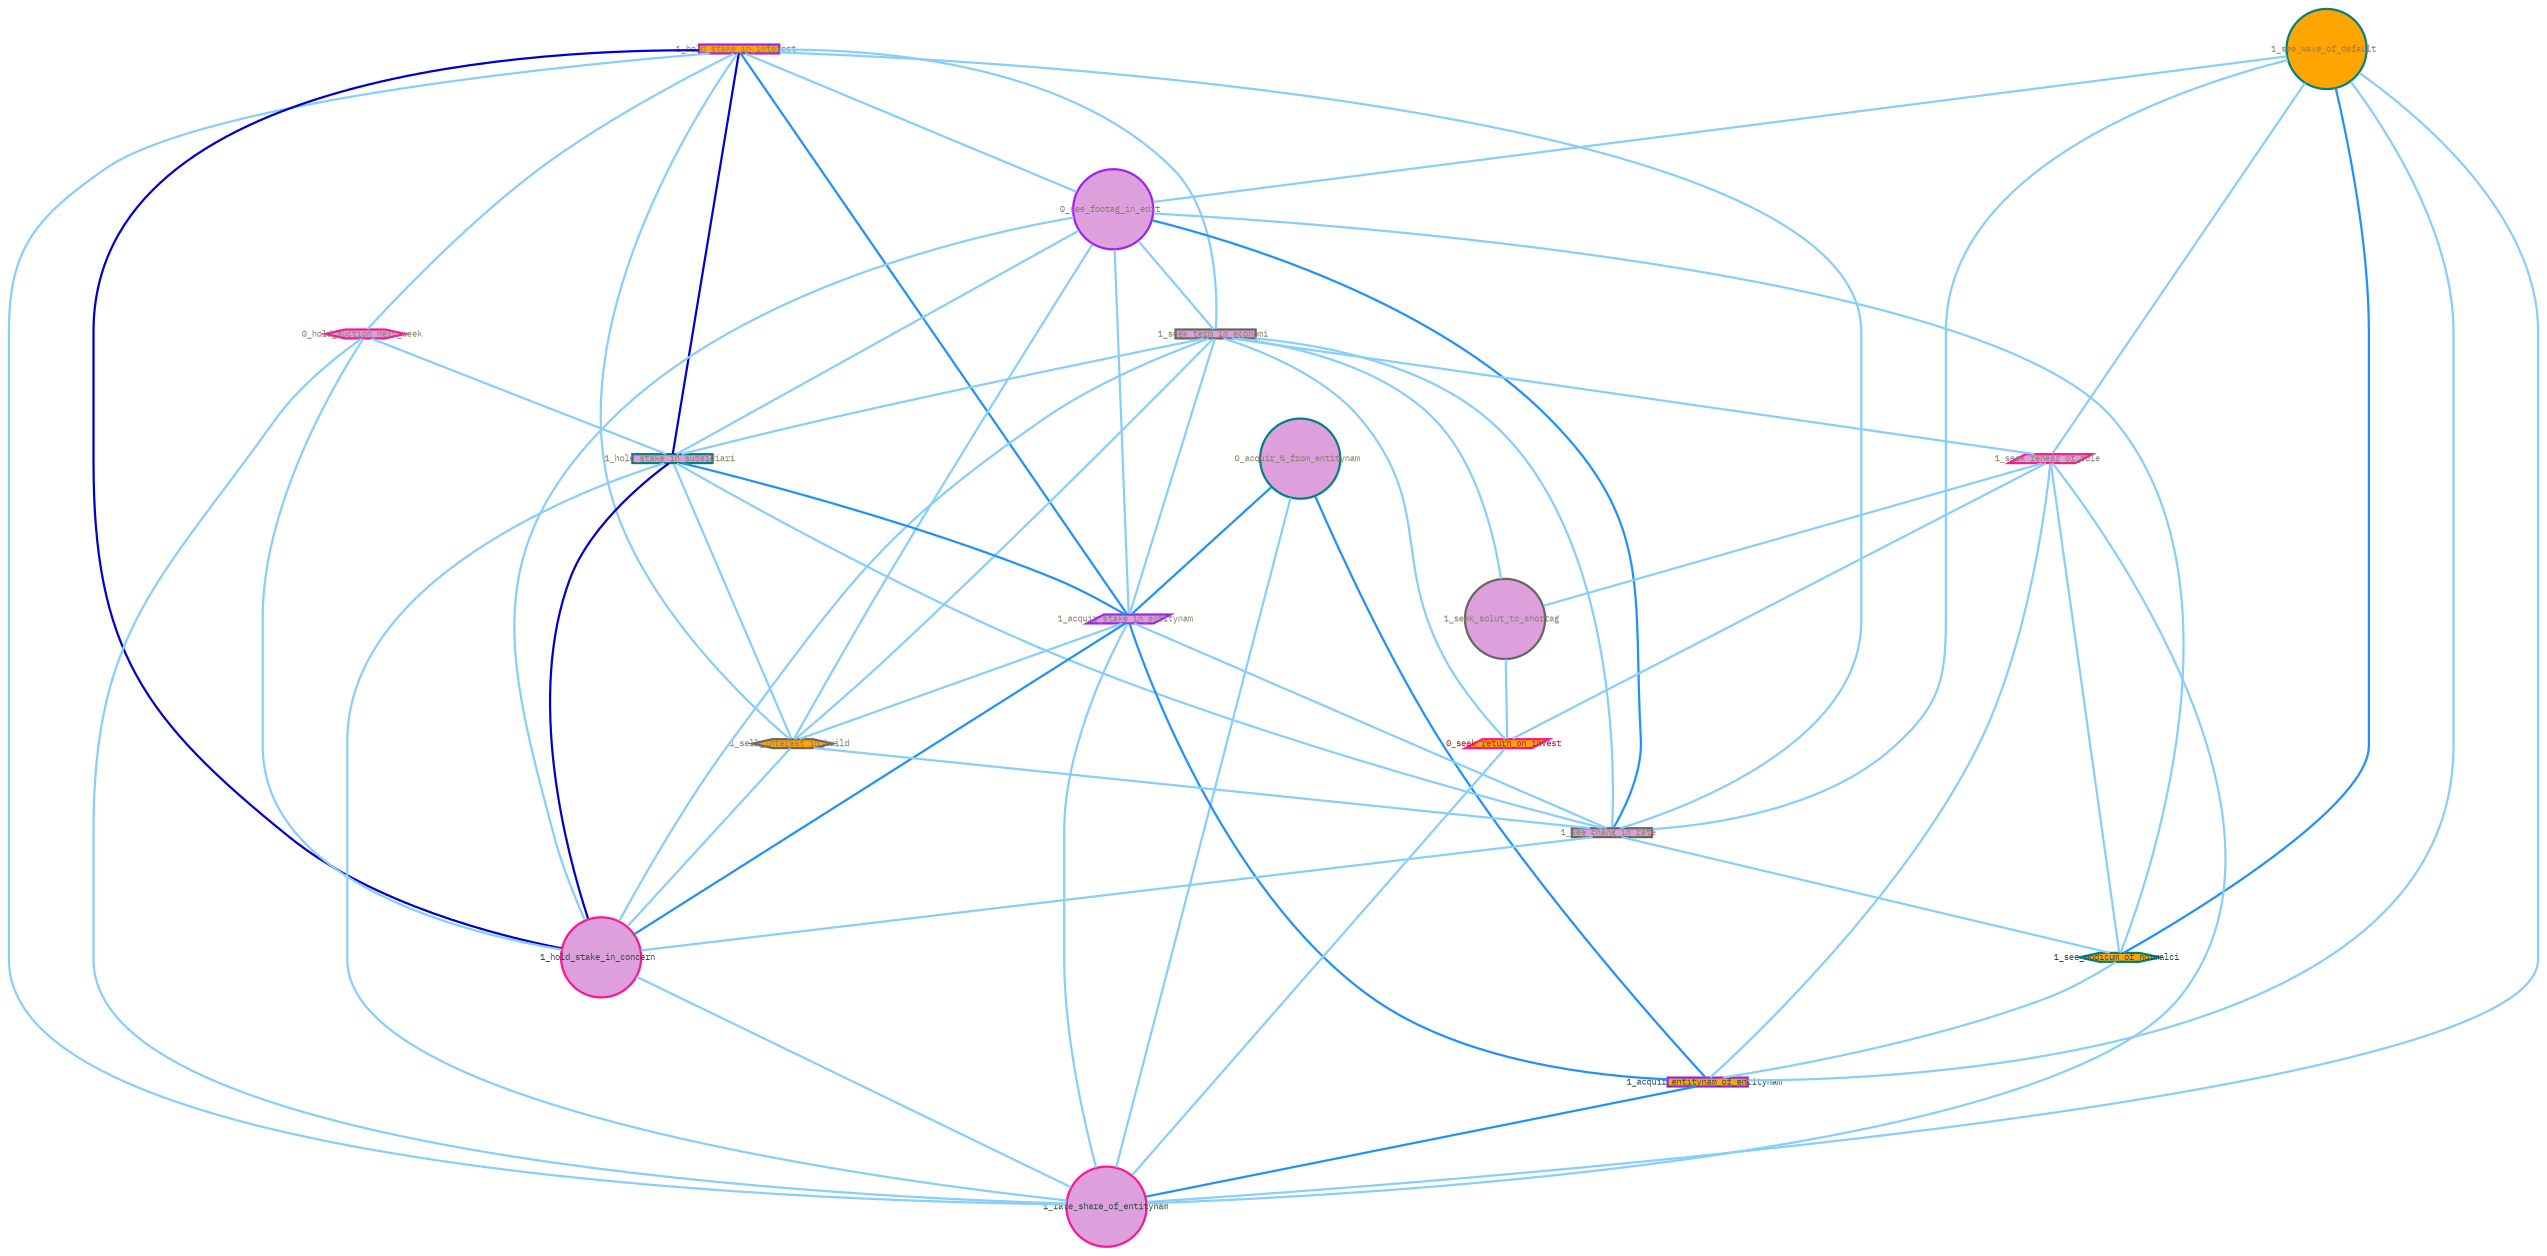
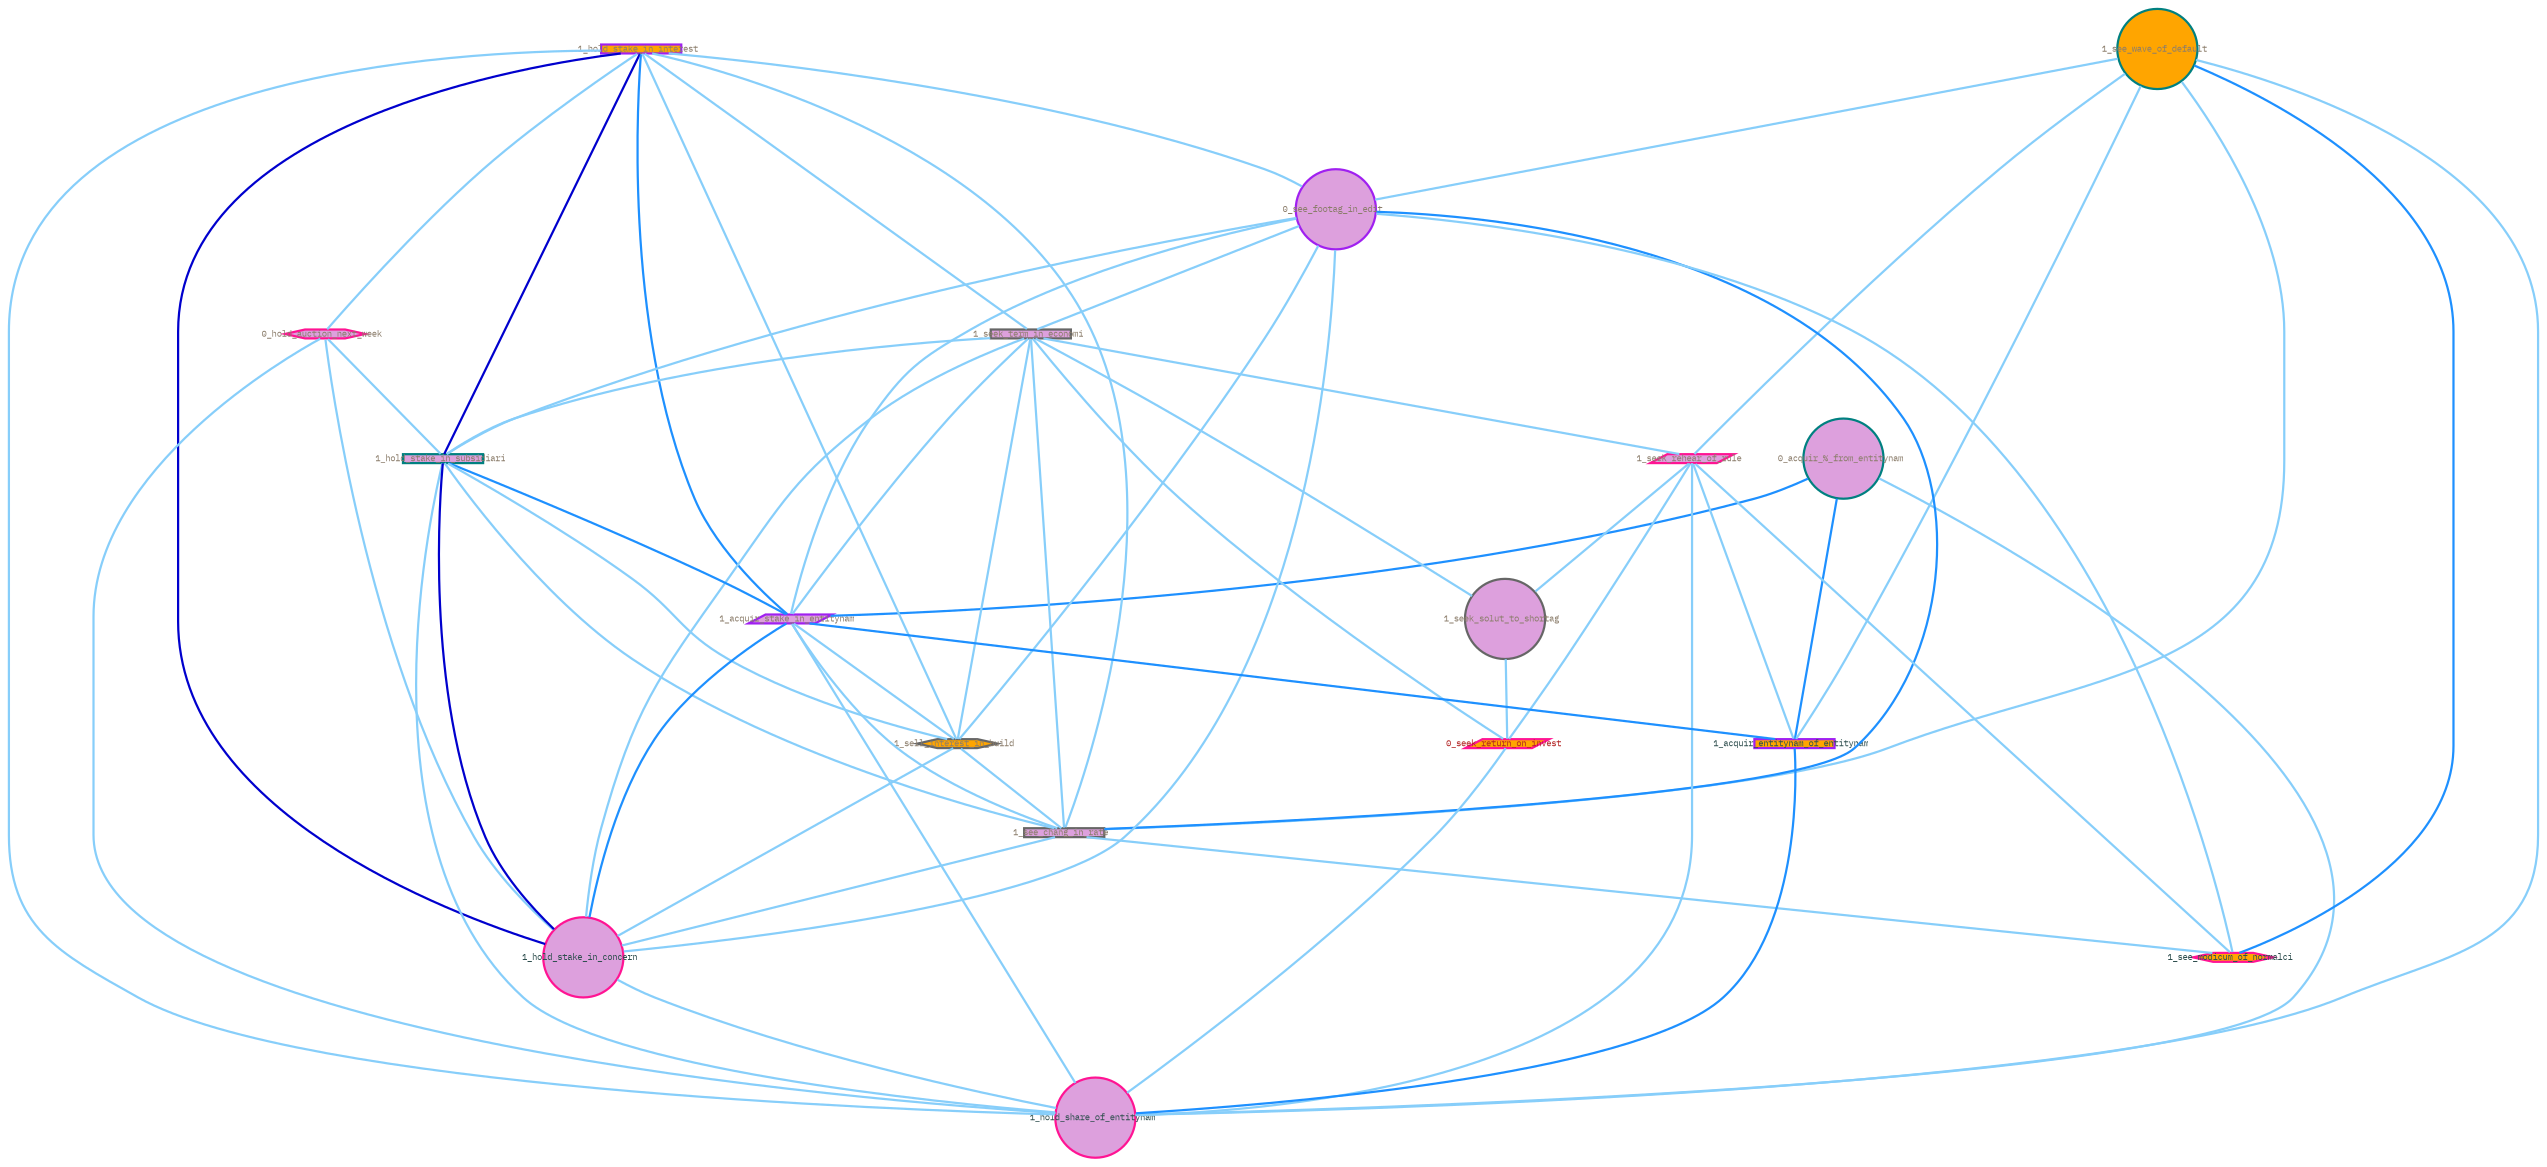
node "1_see_modicum_of_normalci": color teal -> deeppink
edge "1_see_modicum_of_normalci" -- "1_acquir_entitynam_of_entitynam": removed
node "1_rate_share_of_entitynam": label "1_rate_share_of_entitynam" -> "1_hold_share_of_entitynam"
